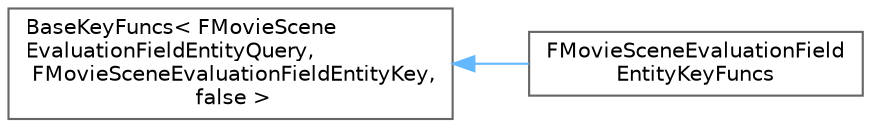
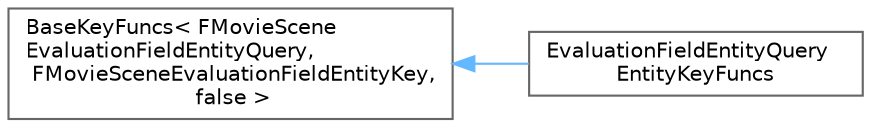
node "FMovieSceneEvaluationField EntityKeyFuncs": label "FMovieSceneEvaluationField EntityKeyFuncs" -> "EvaluationFieldEntityQuery EntityKeyFuncs"
